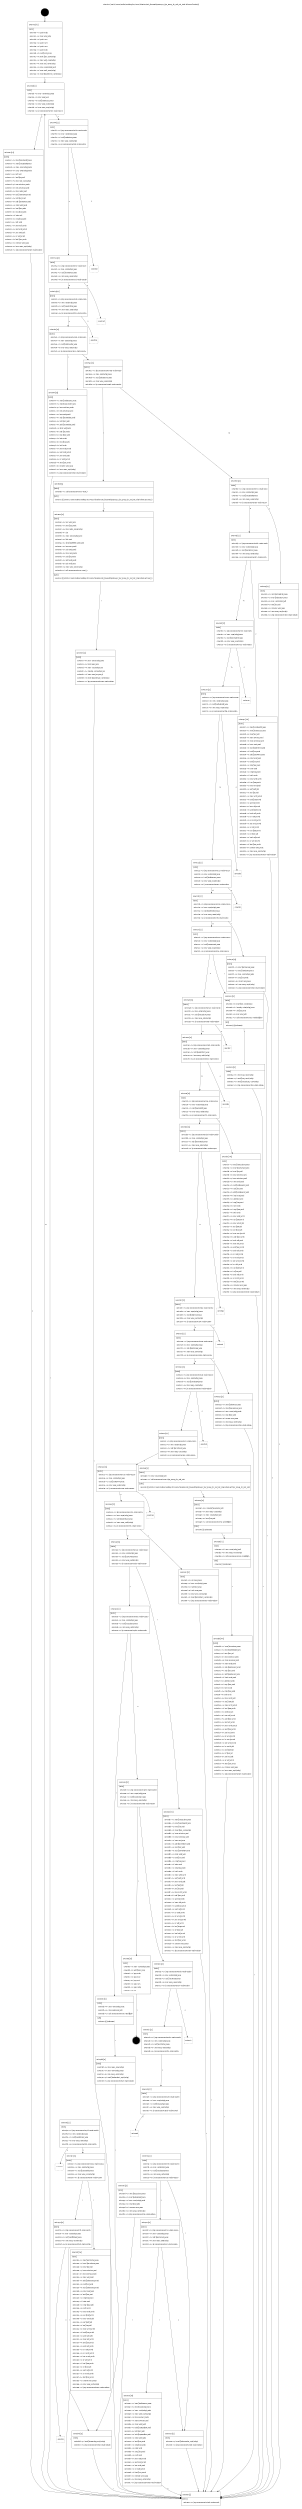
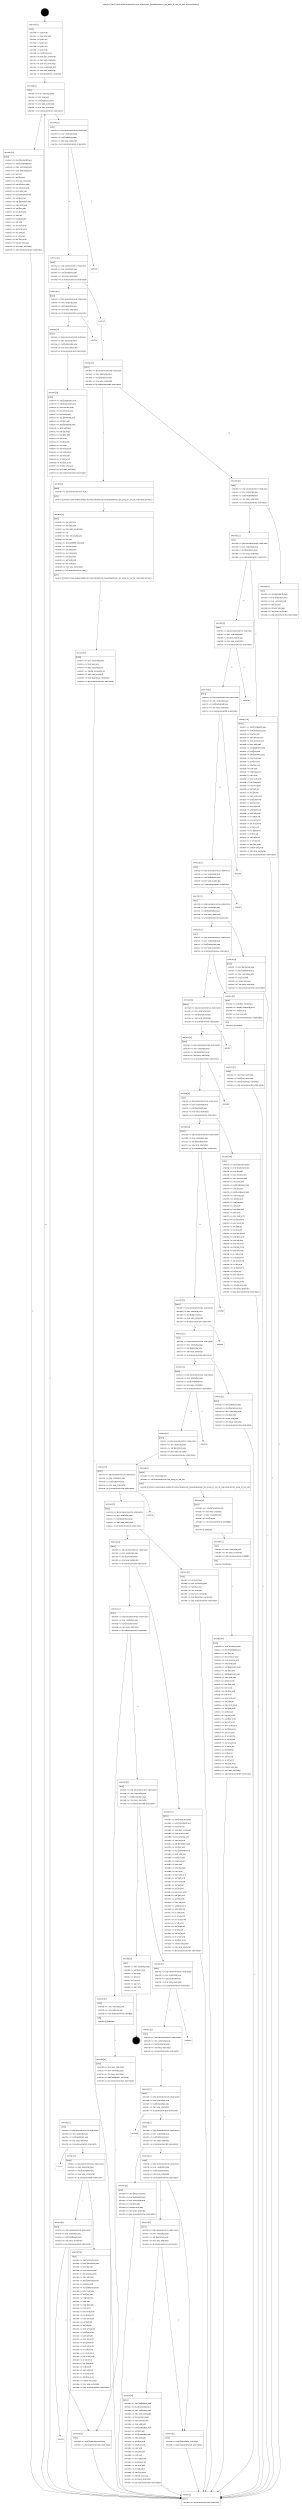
edge "0x40148c [25]" -> "0x4014a5 [25]": now "0x401c0d" -> "0x4014a5 [25]"
node "0x4016fd [25]": added
